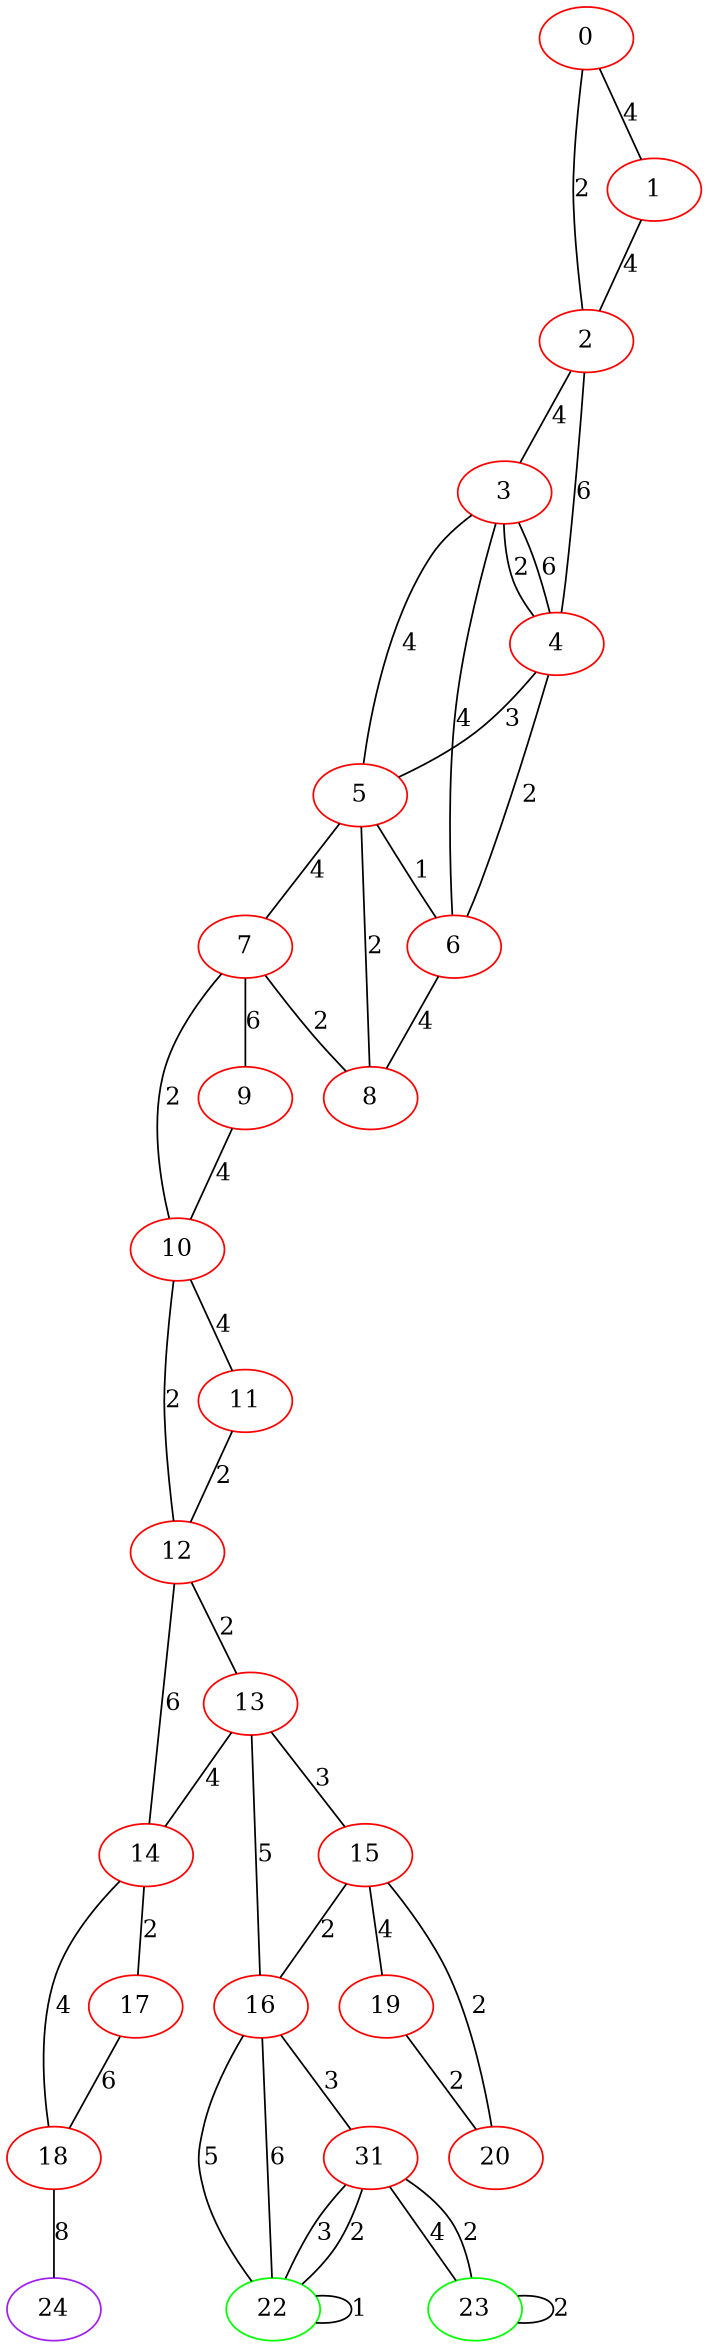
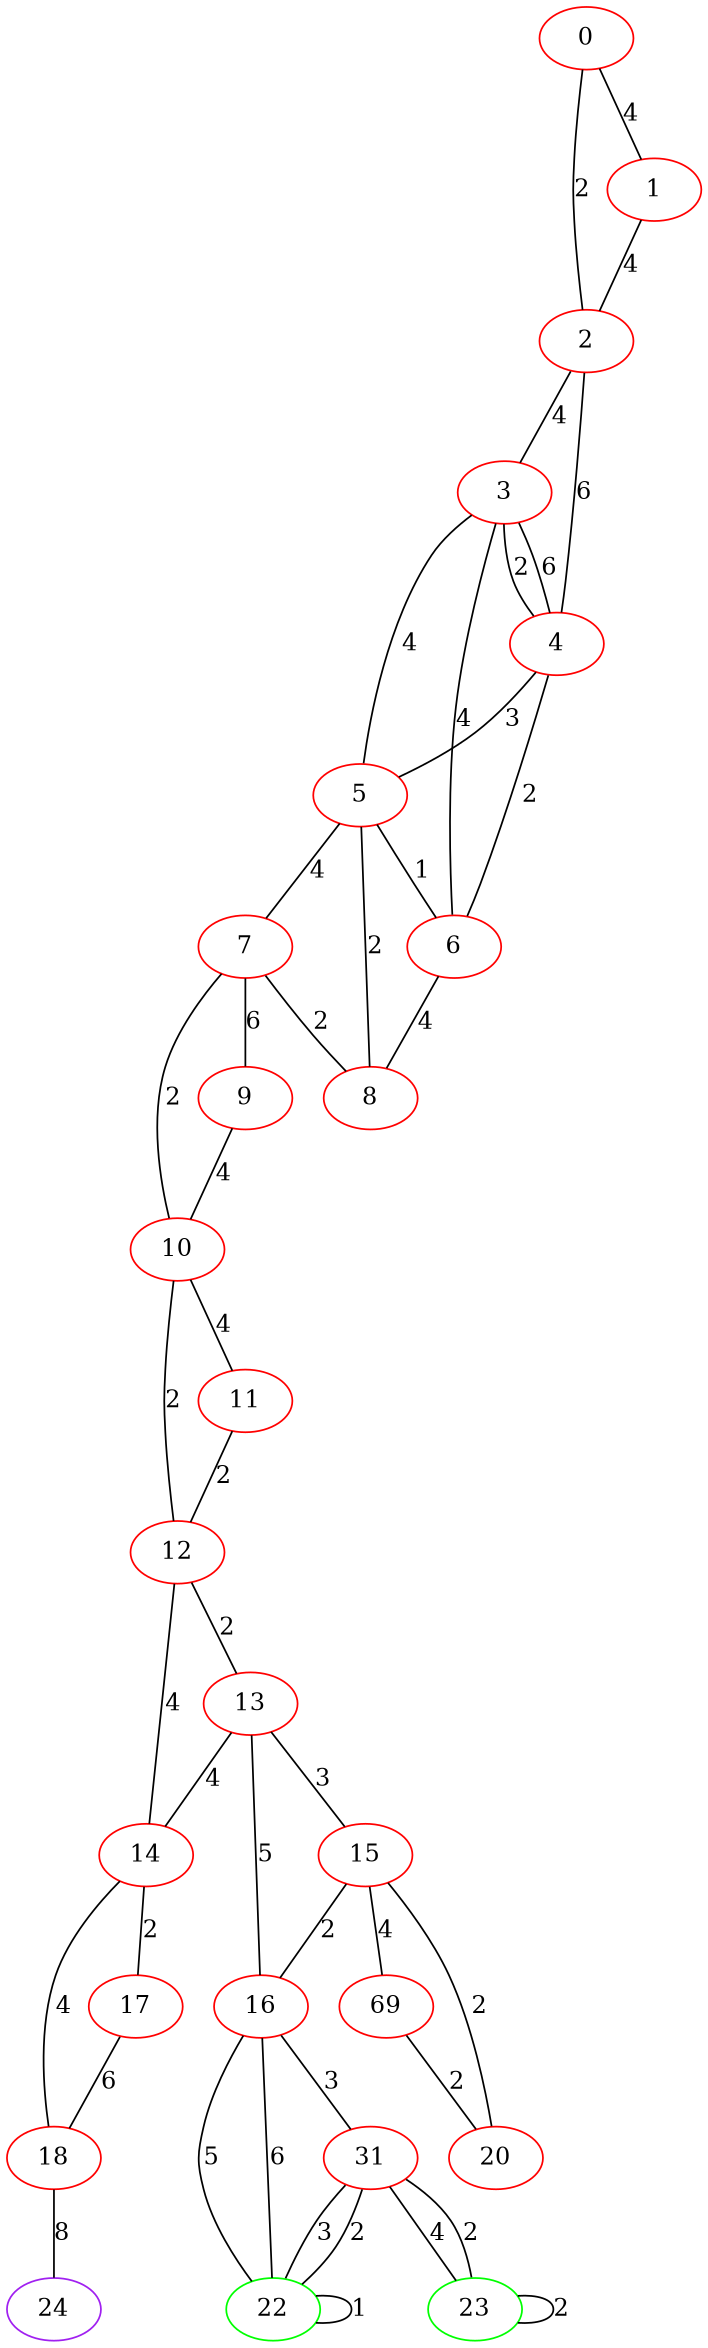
edge "12" -- "14": label "6" -> "4"
node "19": label "19" -> "69"
